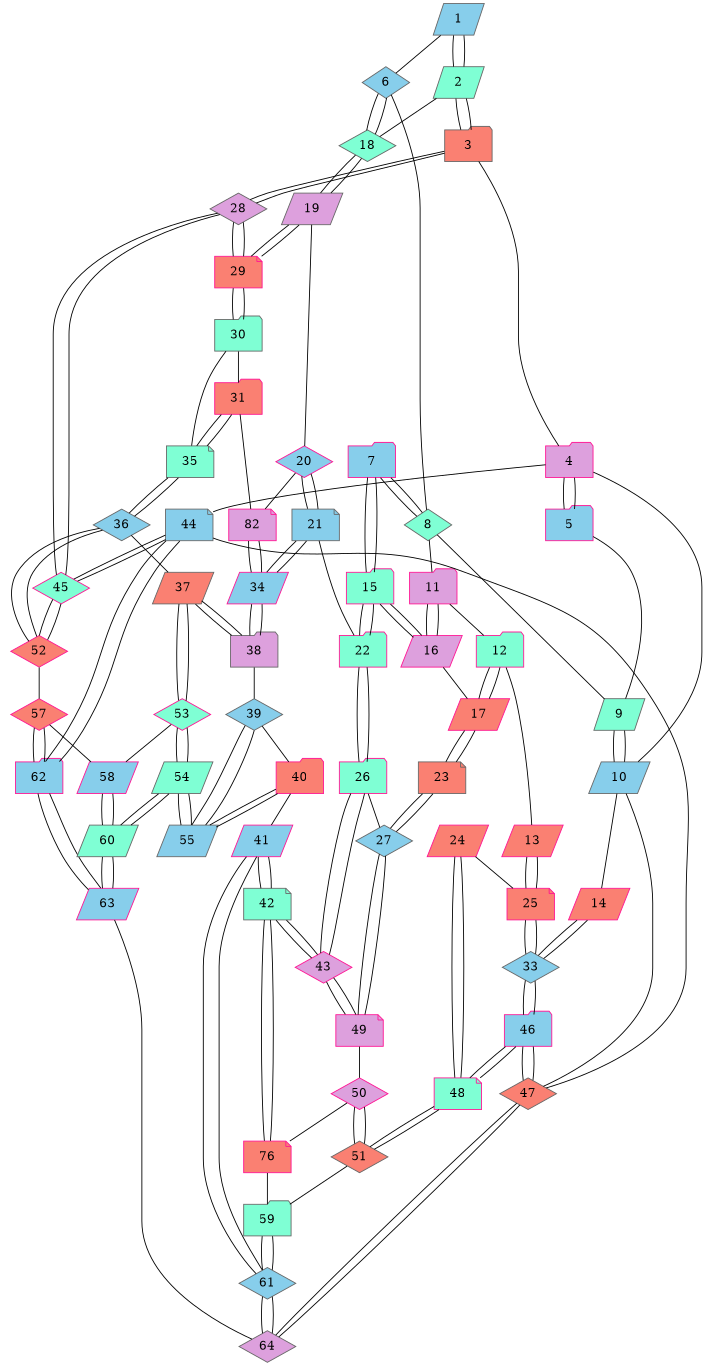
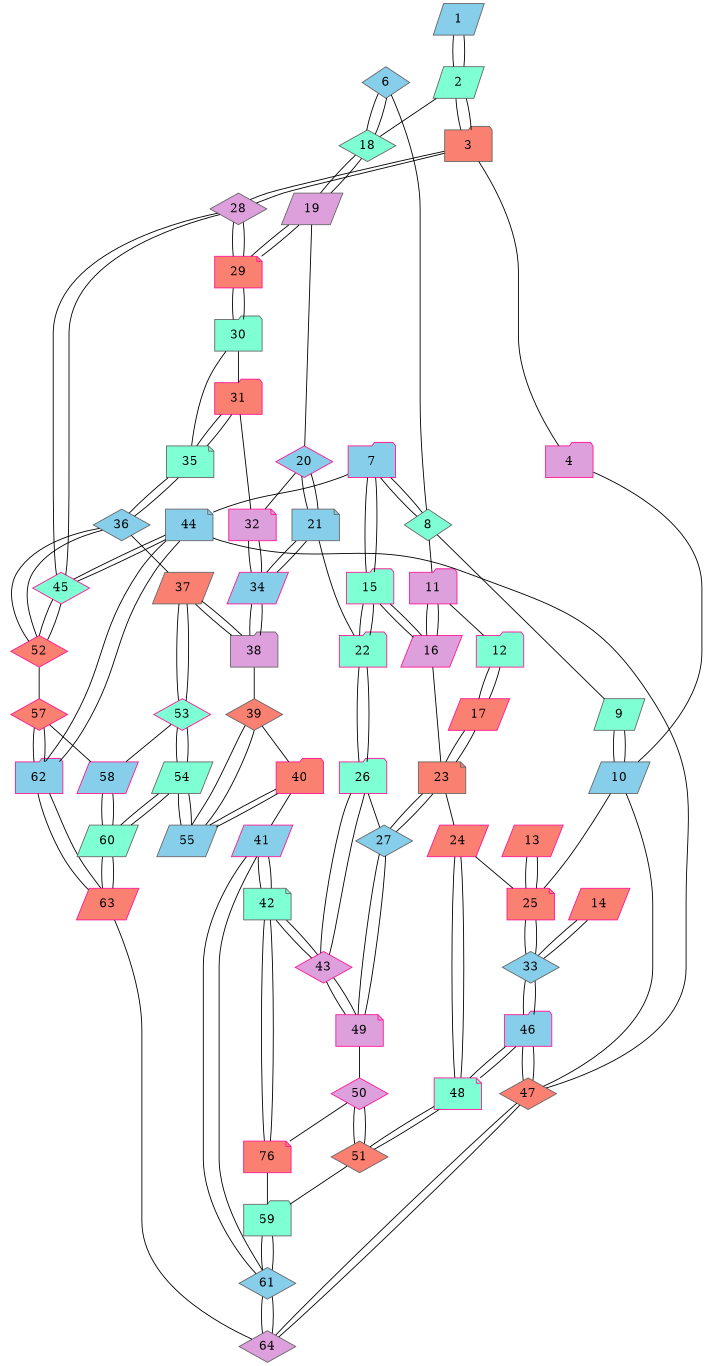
edge "1" -- "6": removed
edge "4" -- "44": now "7" -- "44"
node "82": label "82" -> "32"
node "5": removed
edge "16" -- "17": now "16" -- "23"
node "39": fillcolor skyblue -> salmon
edge "12" -- "13": removed
edge "23" -- "24": added
edge "10" -- "14": now "10" -- "25"
node "63": fillcolor skyblue -> salmon
